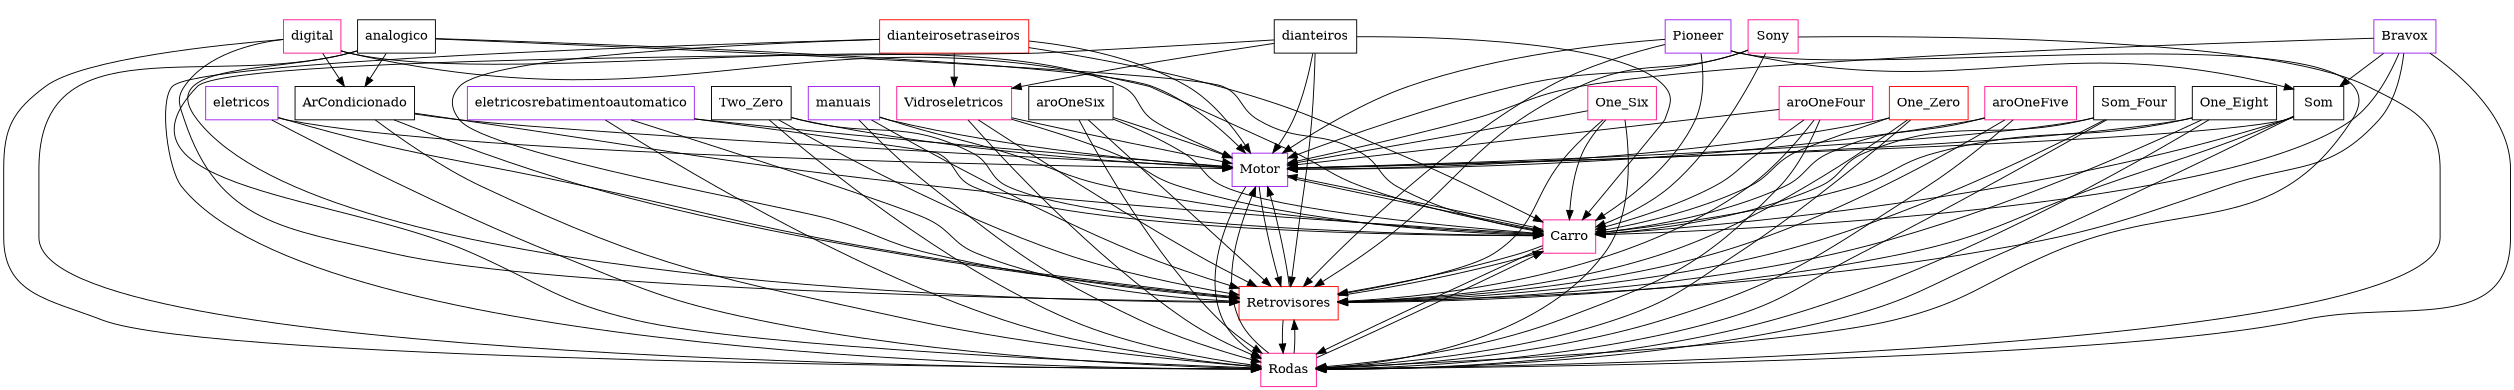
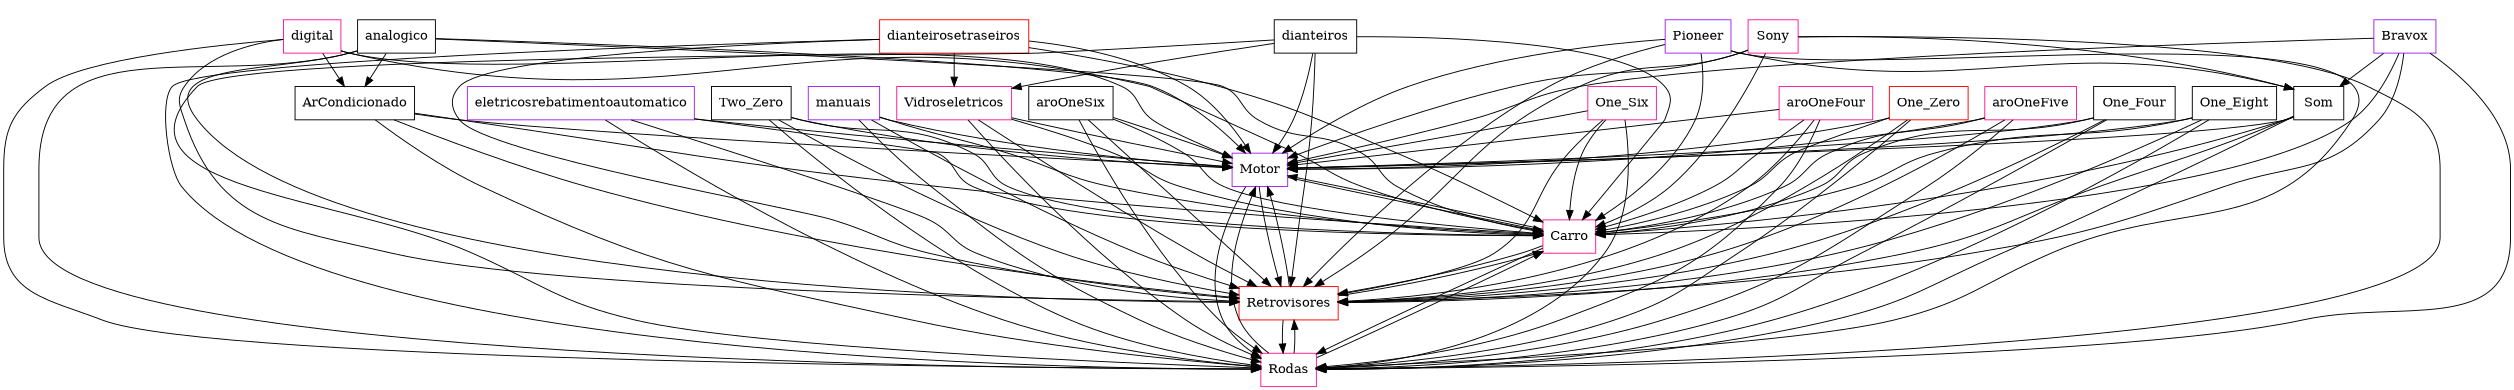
edge "Sony" -> "Som": added
node "eletricos": removed
node "Som_Four": label "Som_Four" -> "One_Four"
